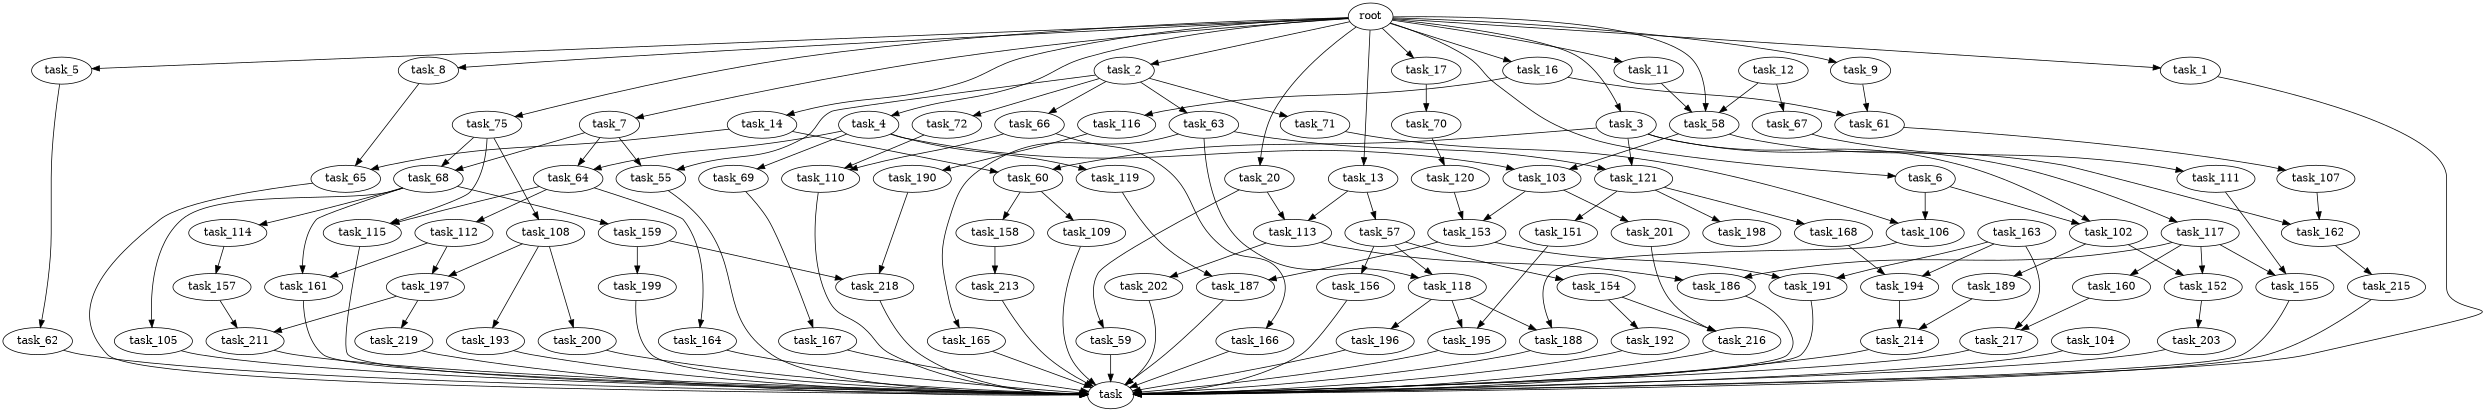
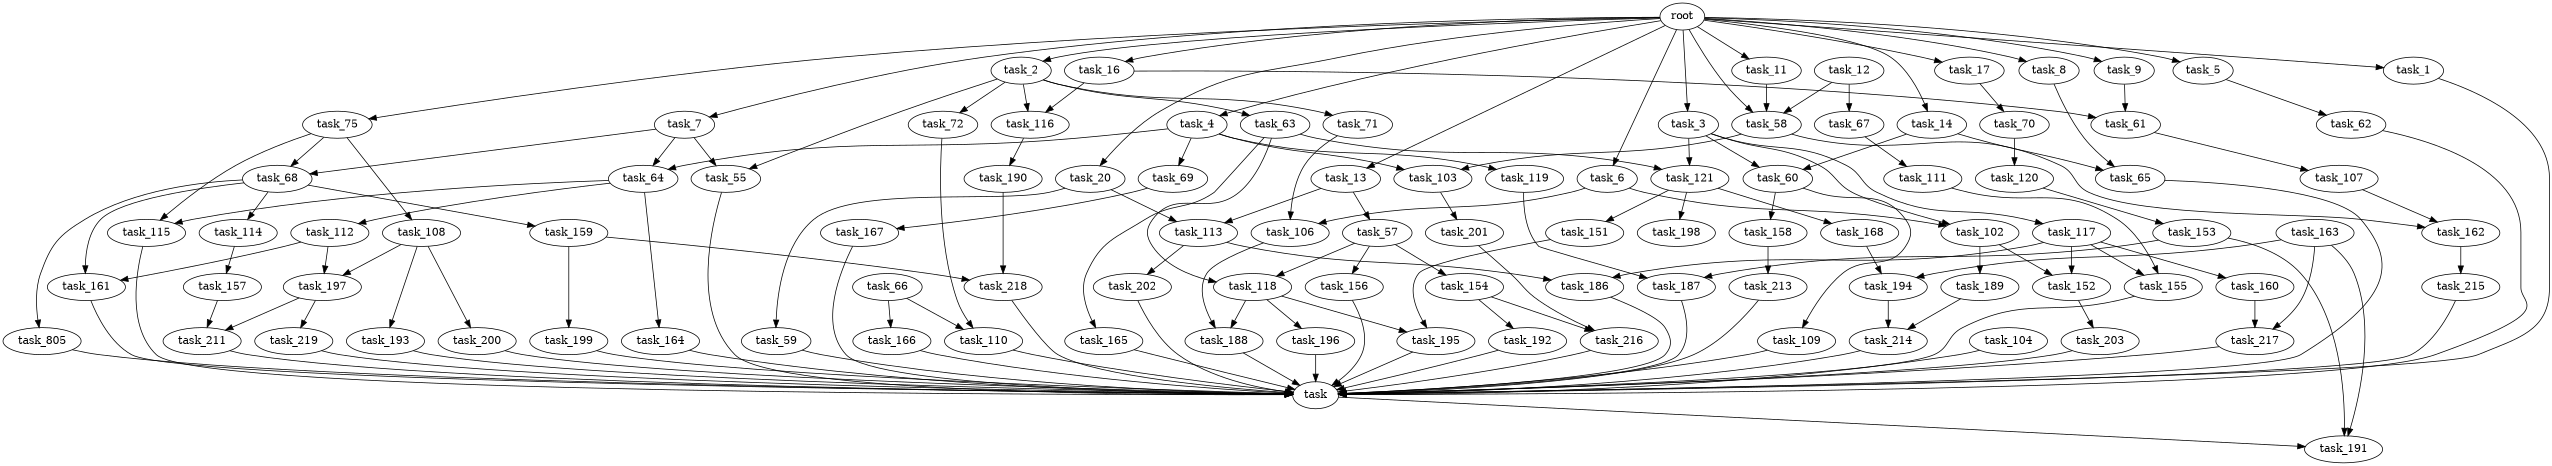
edge "task_2" -> "task_66": now "task_2" -> "task_116"
edge "task_103" -> "task_153": removed
node "task_105": label "task_105" -> "task_805"
edge "task_191" -> "task": reversed
